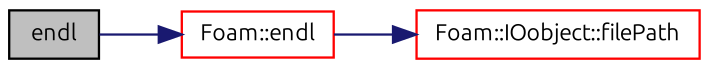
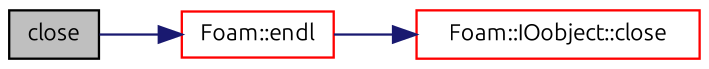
node "endl": label "endl" -> "close"
node "Foam::IOobject::filePath": label "Foam::IOobject::filePath" -> "Foam::IOobject::close"
